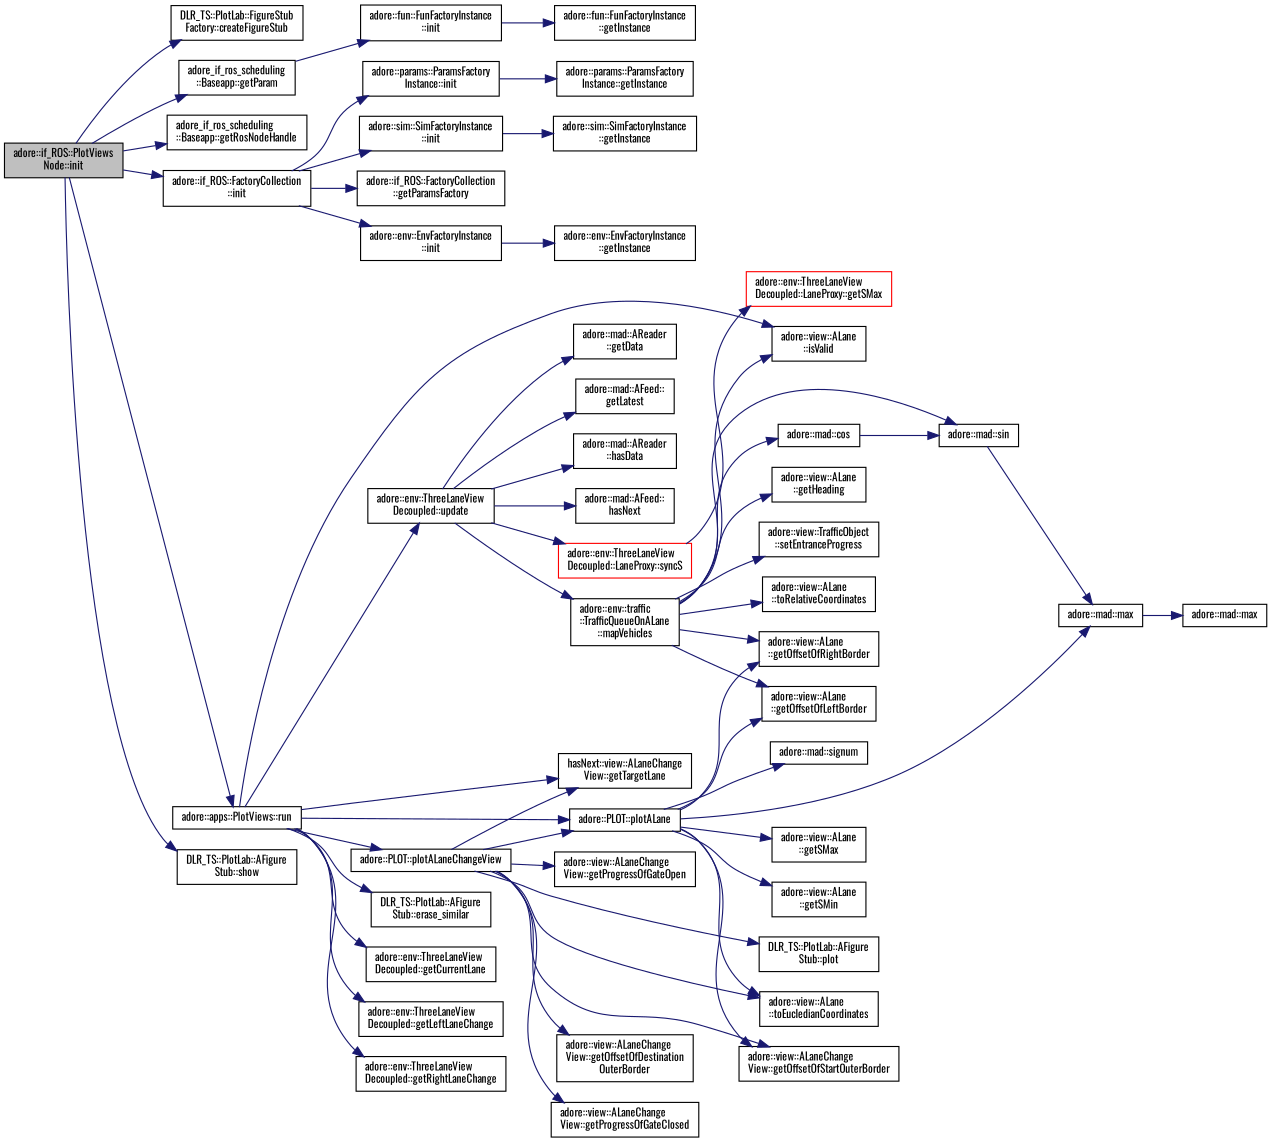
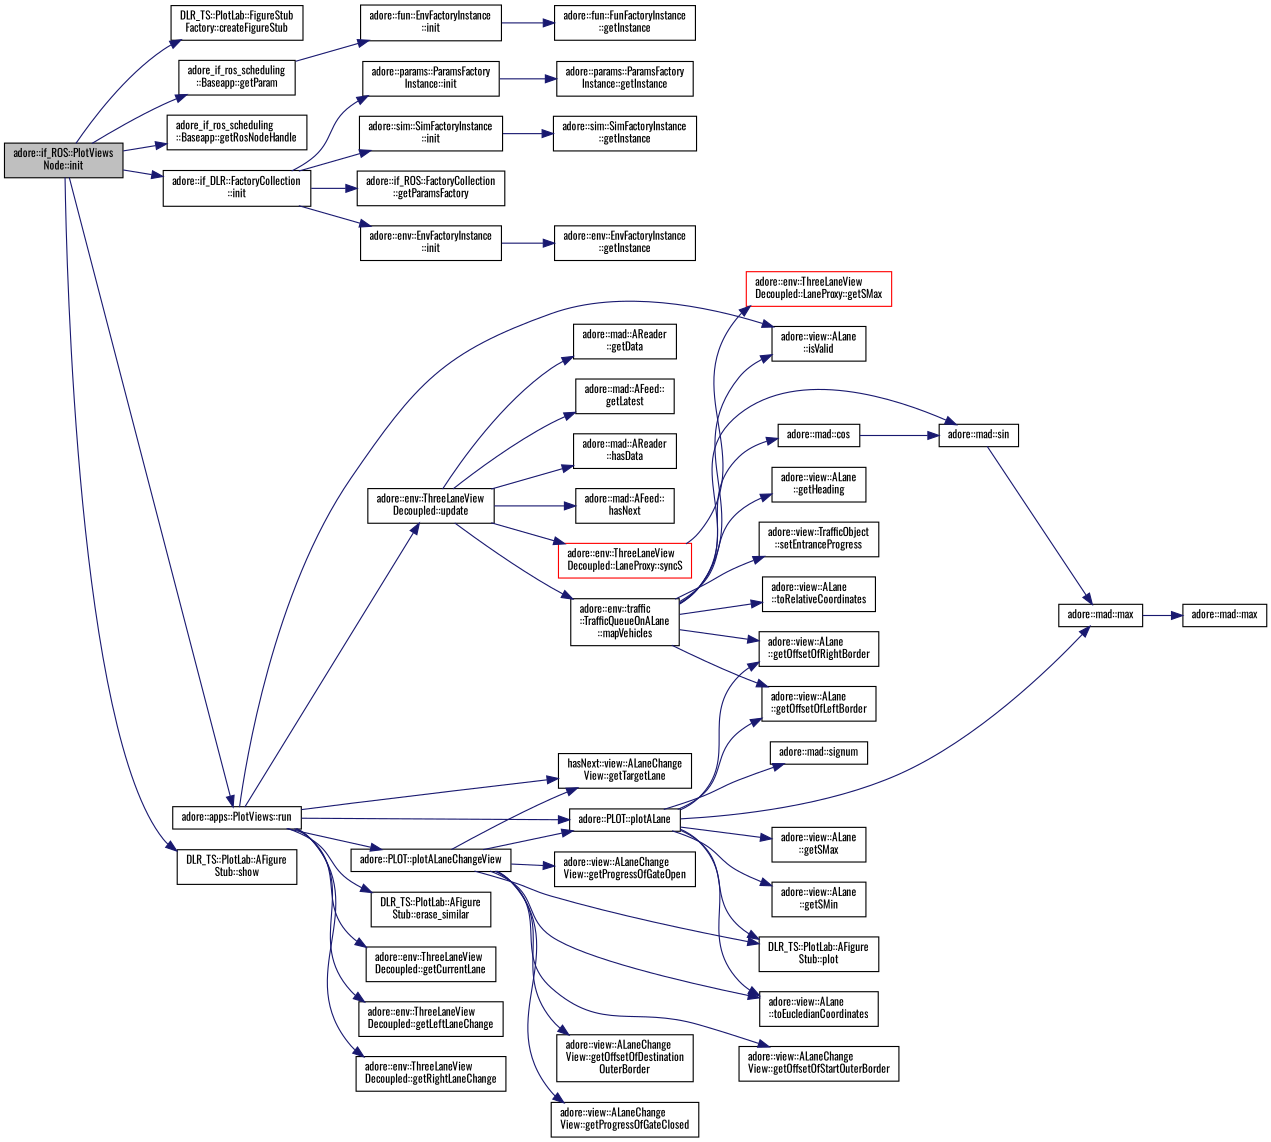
node "adore::fun::FunFactoryInstance ::init": label "adore::fun::FunFactoryInstance ::init" -> "adore::fun::EnvFactoryInstance ::init"
node "adore::if_ROS::FactoryCollection ::init": label "adore::if_ROS::FactoryCollection ::init" -> "adore::if_DLR::FactoryCollection ::init"
edge "adore::PLOT::plotALane" -> "adore::view::ALaneChange View::getOffsetOfStartOuterBorder": now "adore::PLOT::plotALane" -> "DLR_TS::PlotLab::AFigure Stub::plot"
